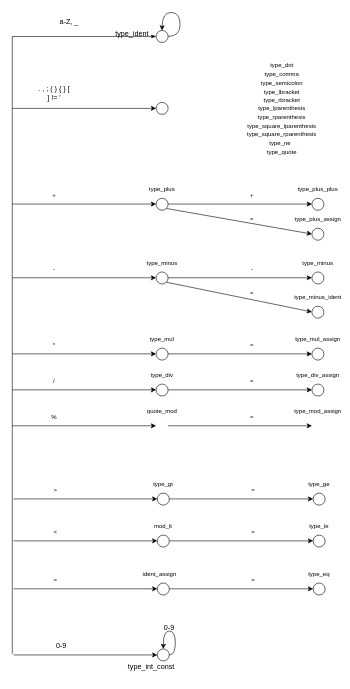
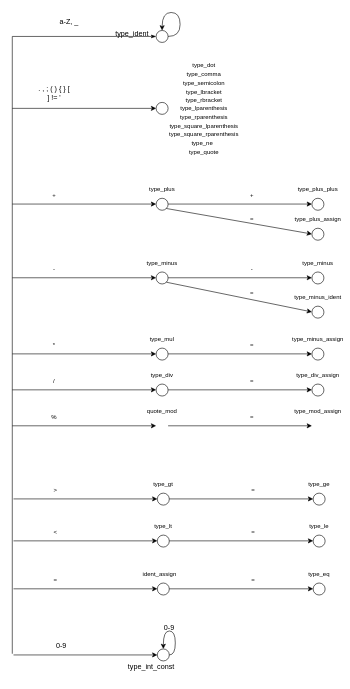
node "type_dot type_comma type_semicolon type_lbracket type_rbracket type_lparenthesis type_rparenthesis type_square_lparenthesis type_square_rparenthesis type_ne type_quote": moved (282, 108) -> (204, 108)
node "type_mul_assign": label "type_mul_assign" -> "type_minus_assign"
node "mod_lt": label "mod_lt" -> "type_lt"
